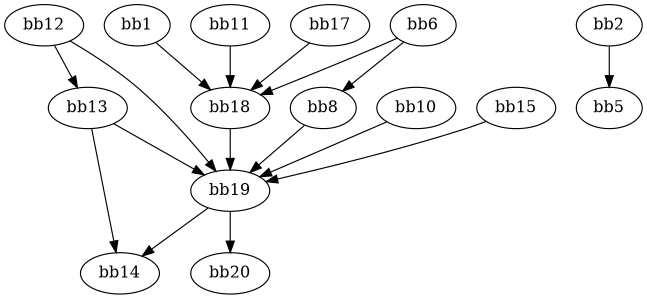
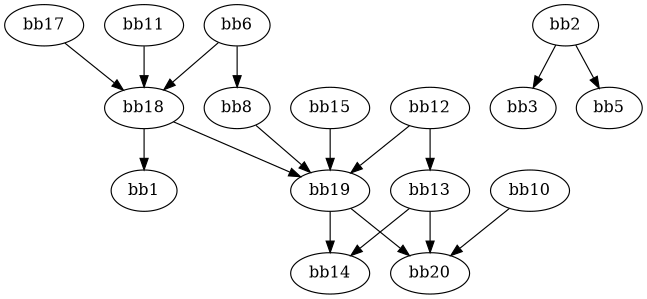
edge "bb1" -> "bb18": reversed
node "bb3": added
edge "bb13" -> "bb19": now "bb13" -> "bb20"
edge "bb10" -> "bb19": now "bb10" -> "bb20"
